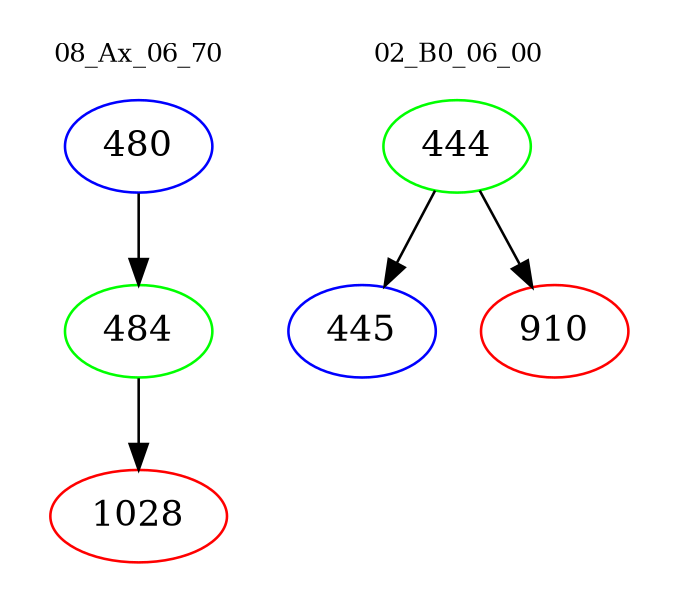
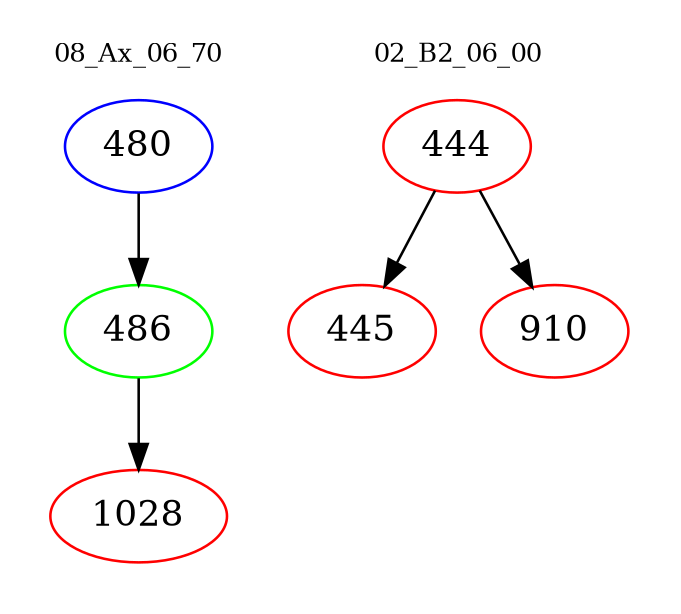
cluster "02_B0_06_00": label "02_B0_06_00" -> "02_B2_06_00"
node "444": color green -> red
node "484": label "484" -> "486"
node "445": color blue -> red
